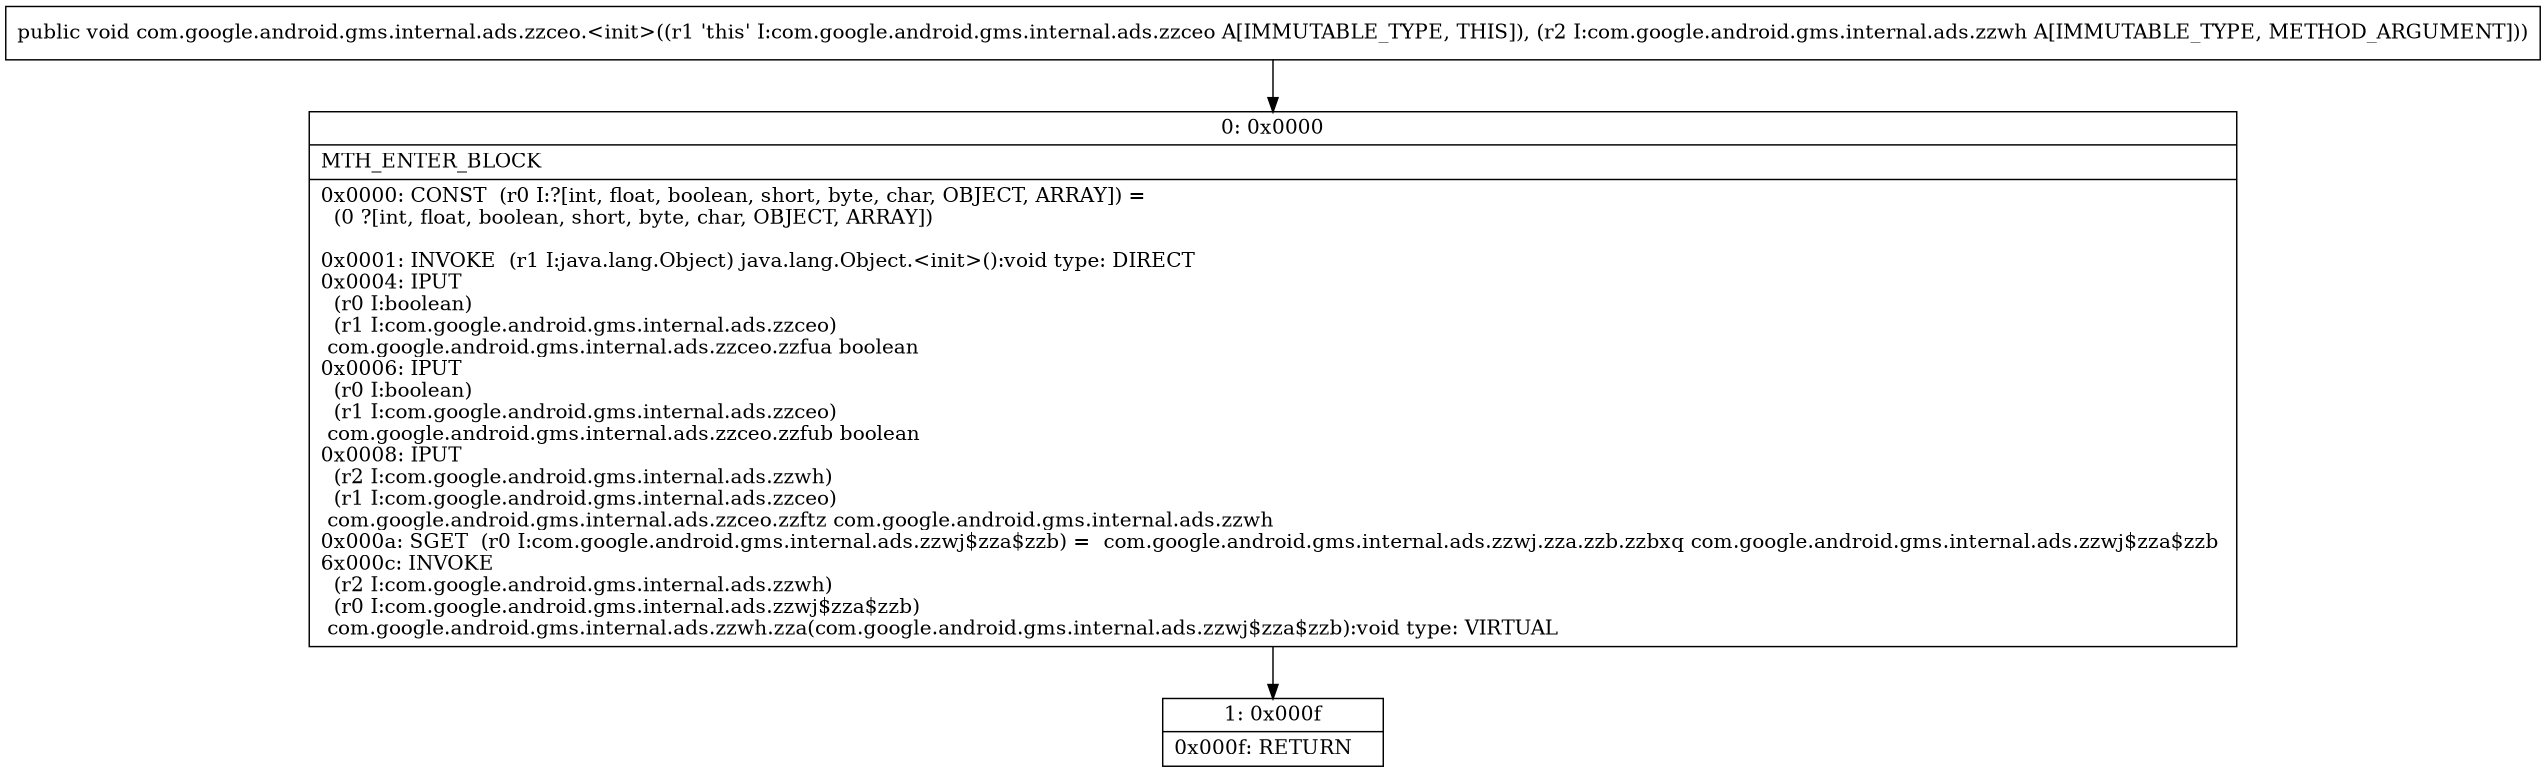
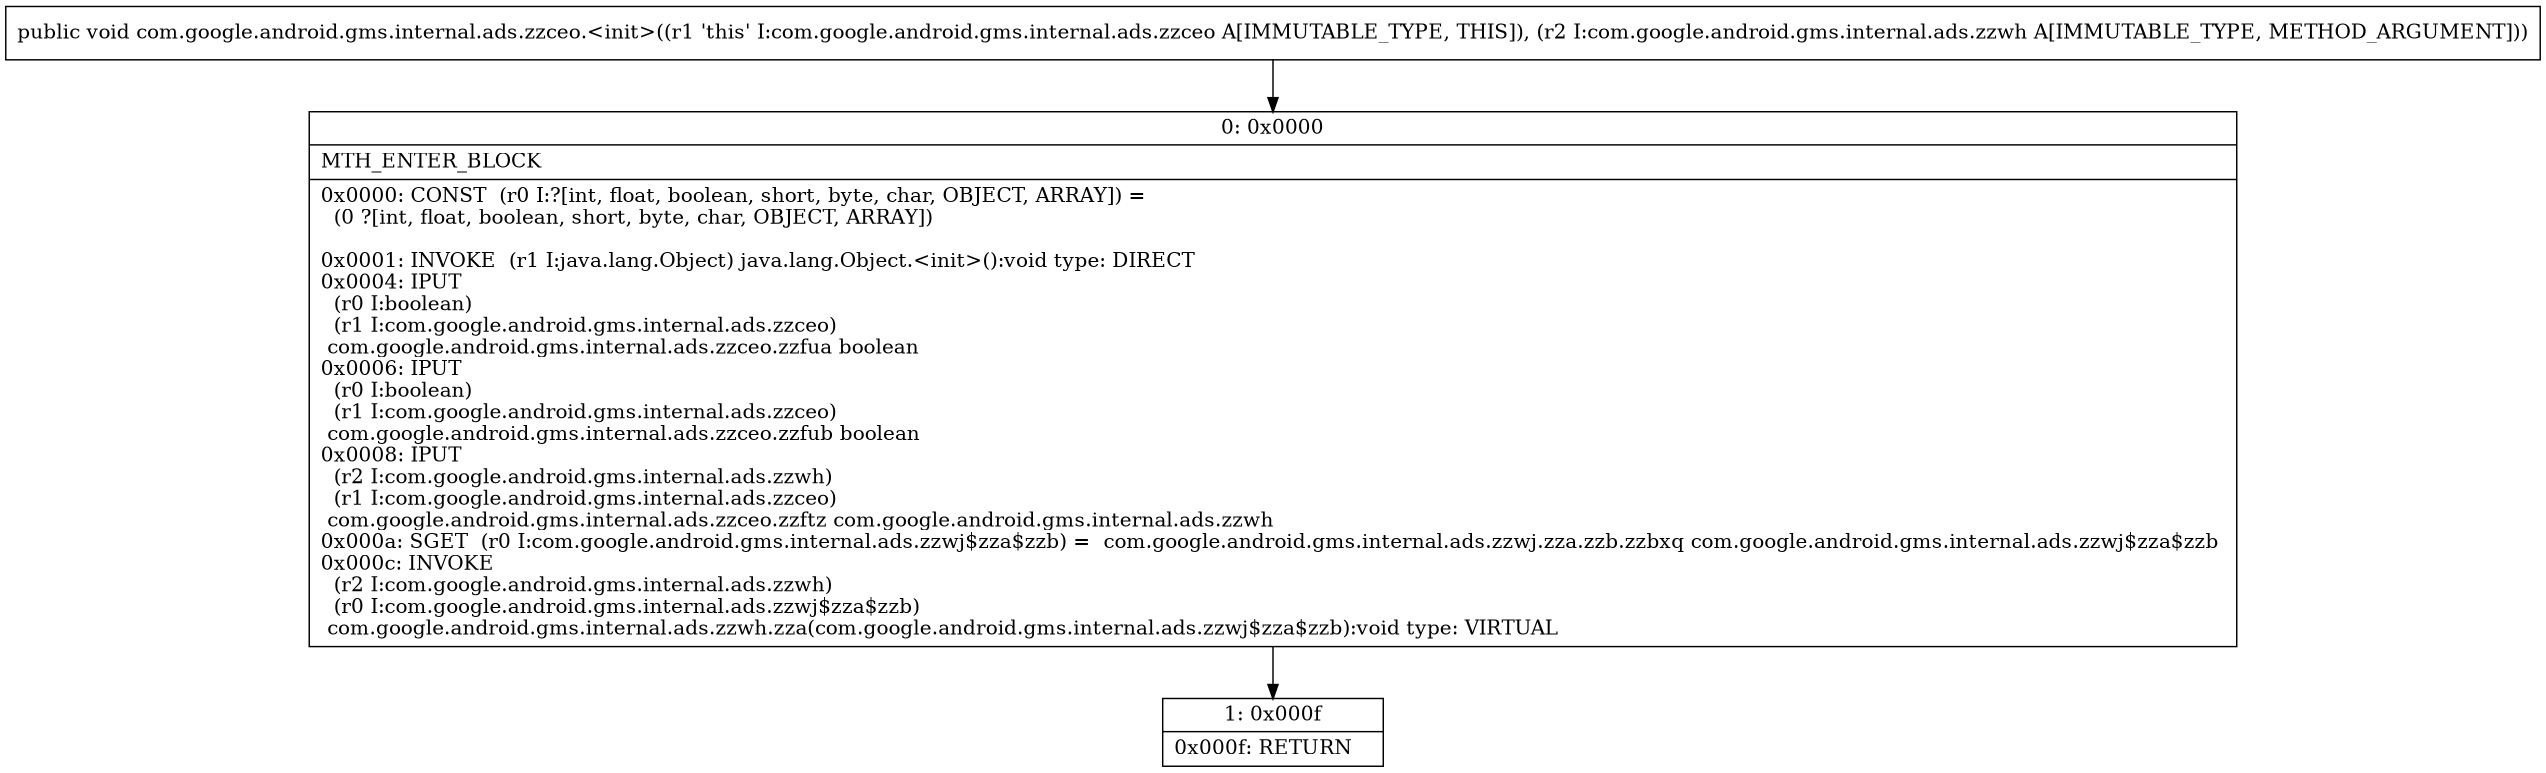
node "0: 0x0000": text "6x000c: INVOKE" -> "0x000c: INVOKE"
